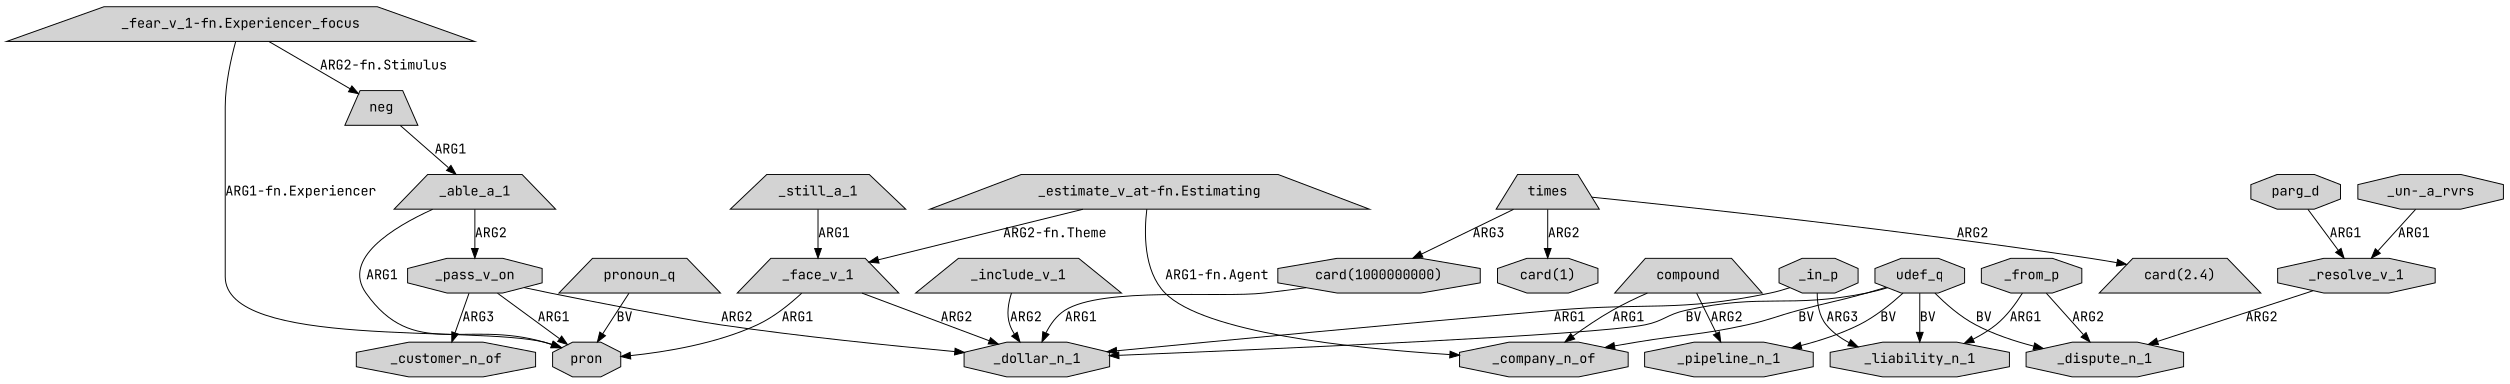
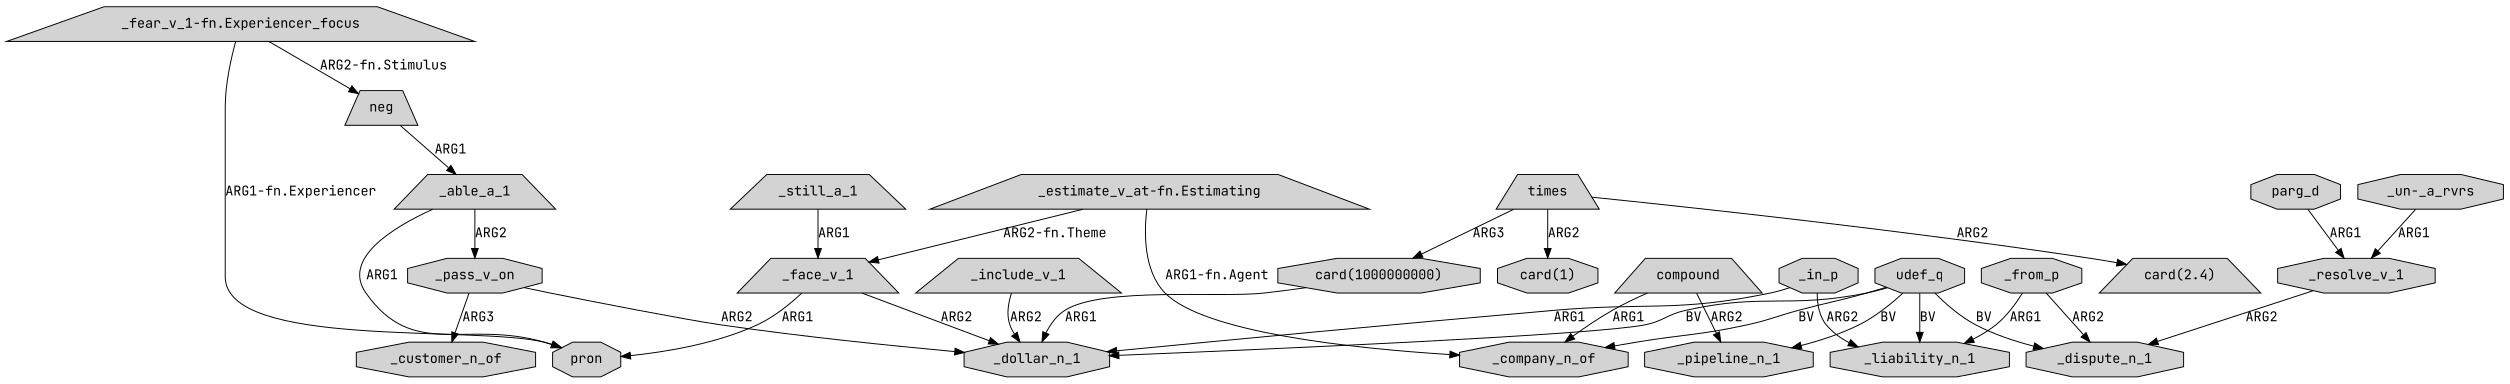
node "pronoun_q": removed
edge "_pass_v_on" -> "pron": removed, label "ARG1"
edge "_in_p" -> "_liability_n_1": label "ARG3" -> "ARG2"
